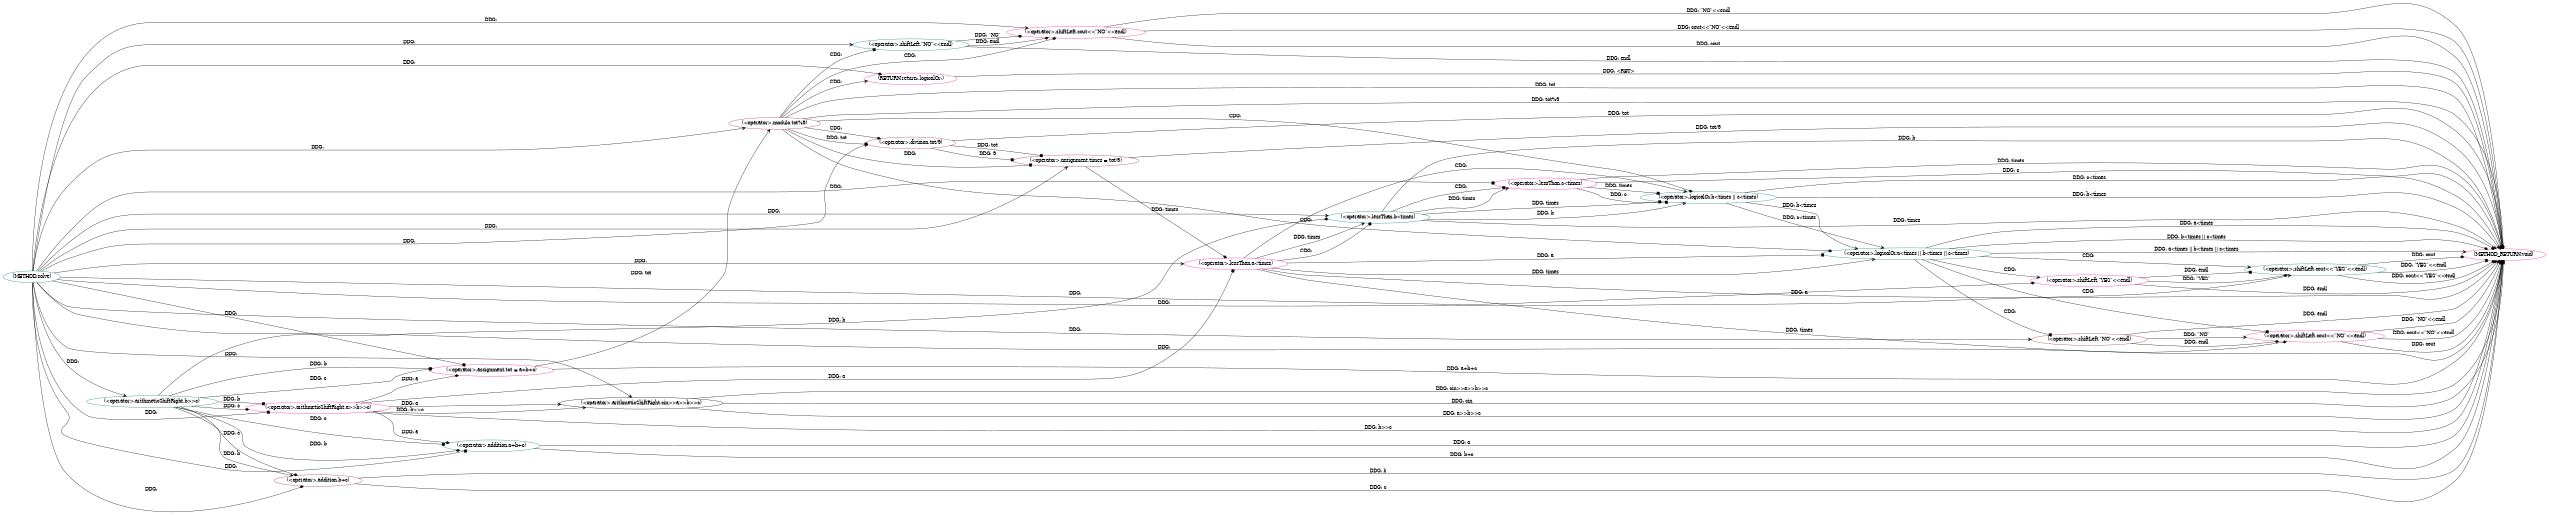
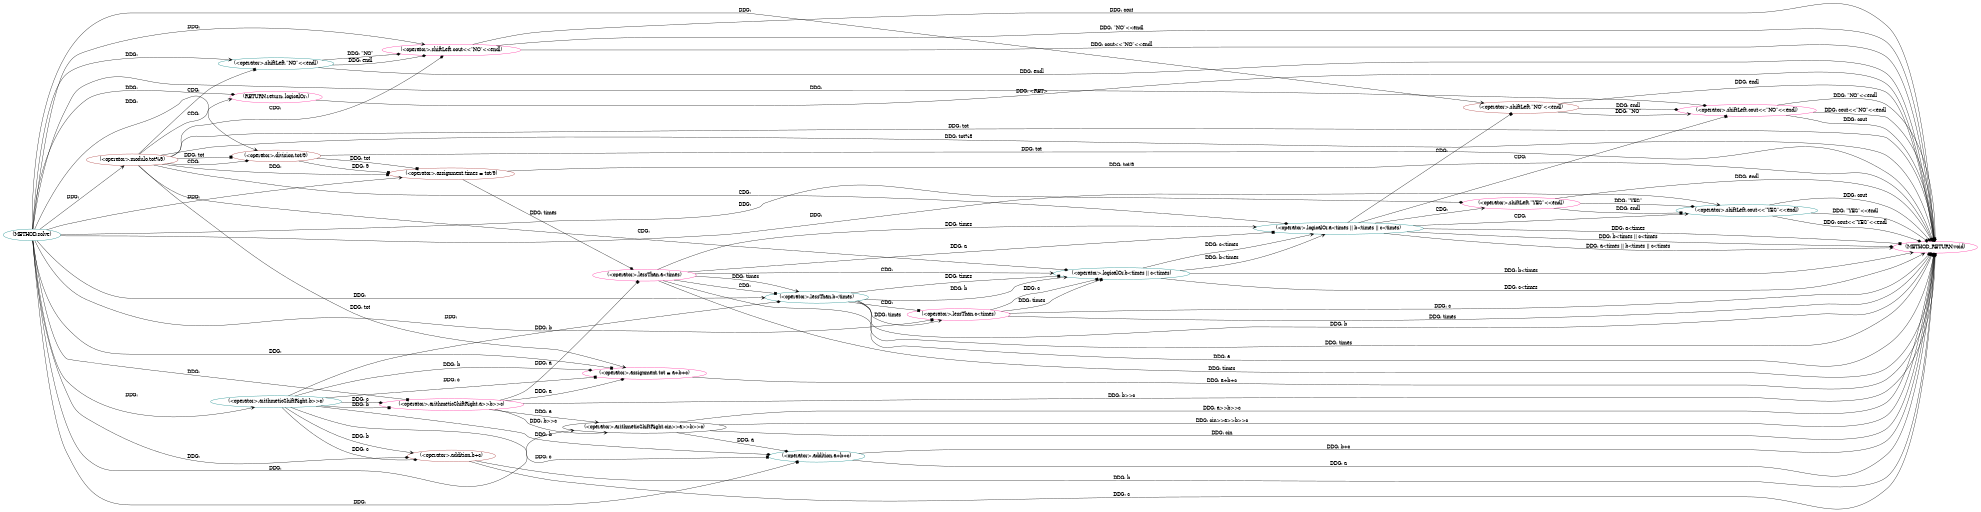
edge "(METHOD,solve)" -> "(<operator>.lessThan,a<times)": removed, label "DDG:"
edge "(<operator>.assignment,tot = a+b+c)" -> "(<operator>.modulo,tot%9)": reversed
edge "(<operator>.arithmeticShiftRight,a>>b>>c)" -> "(<operator>.addition,a+b+c)": now "(<operator>.arithmeticShiftRight,cin>>a>>b>>c)" -> "(<operator>.addition,a+b+c)"
